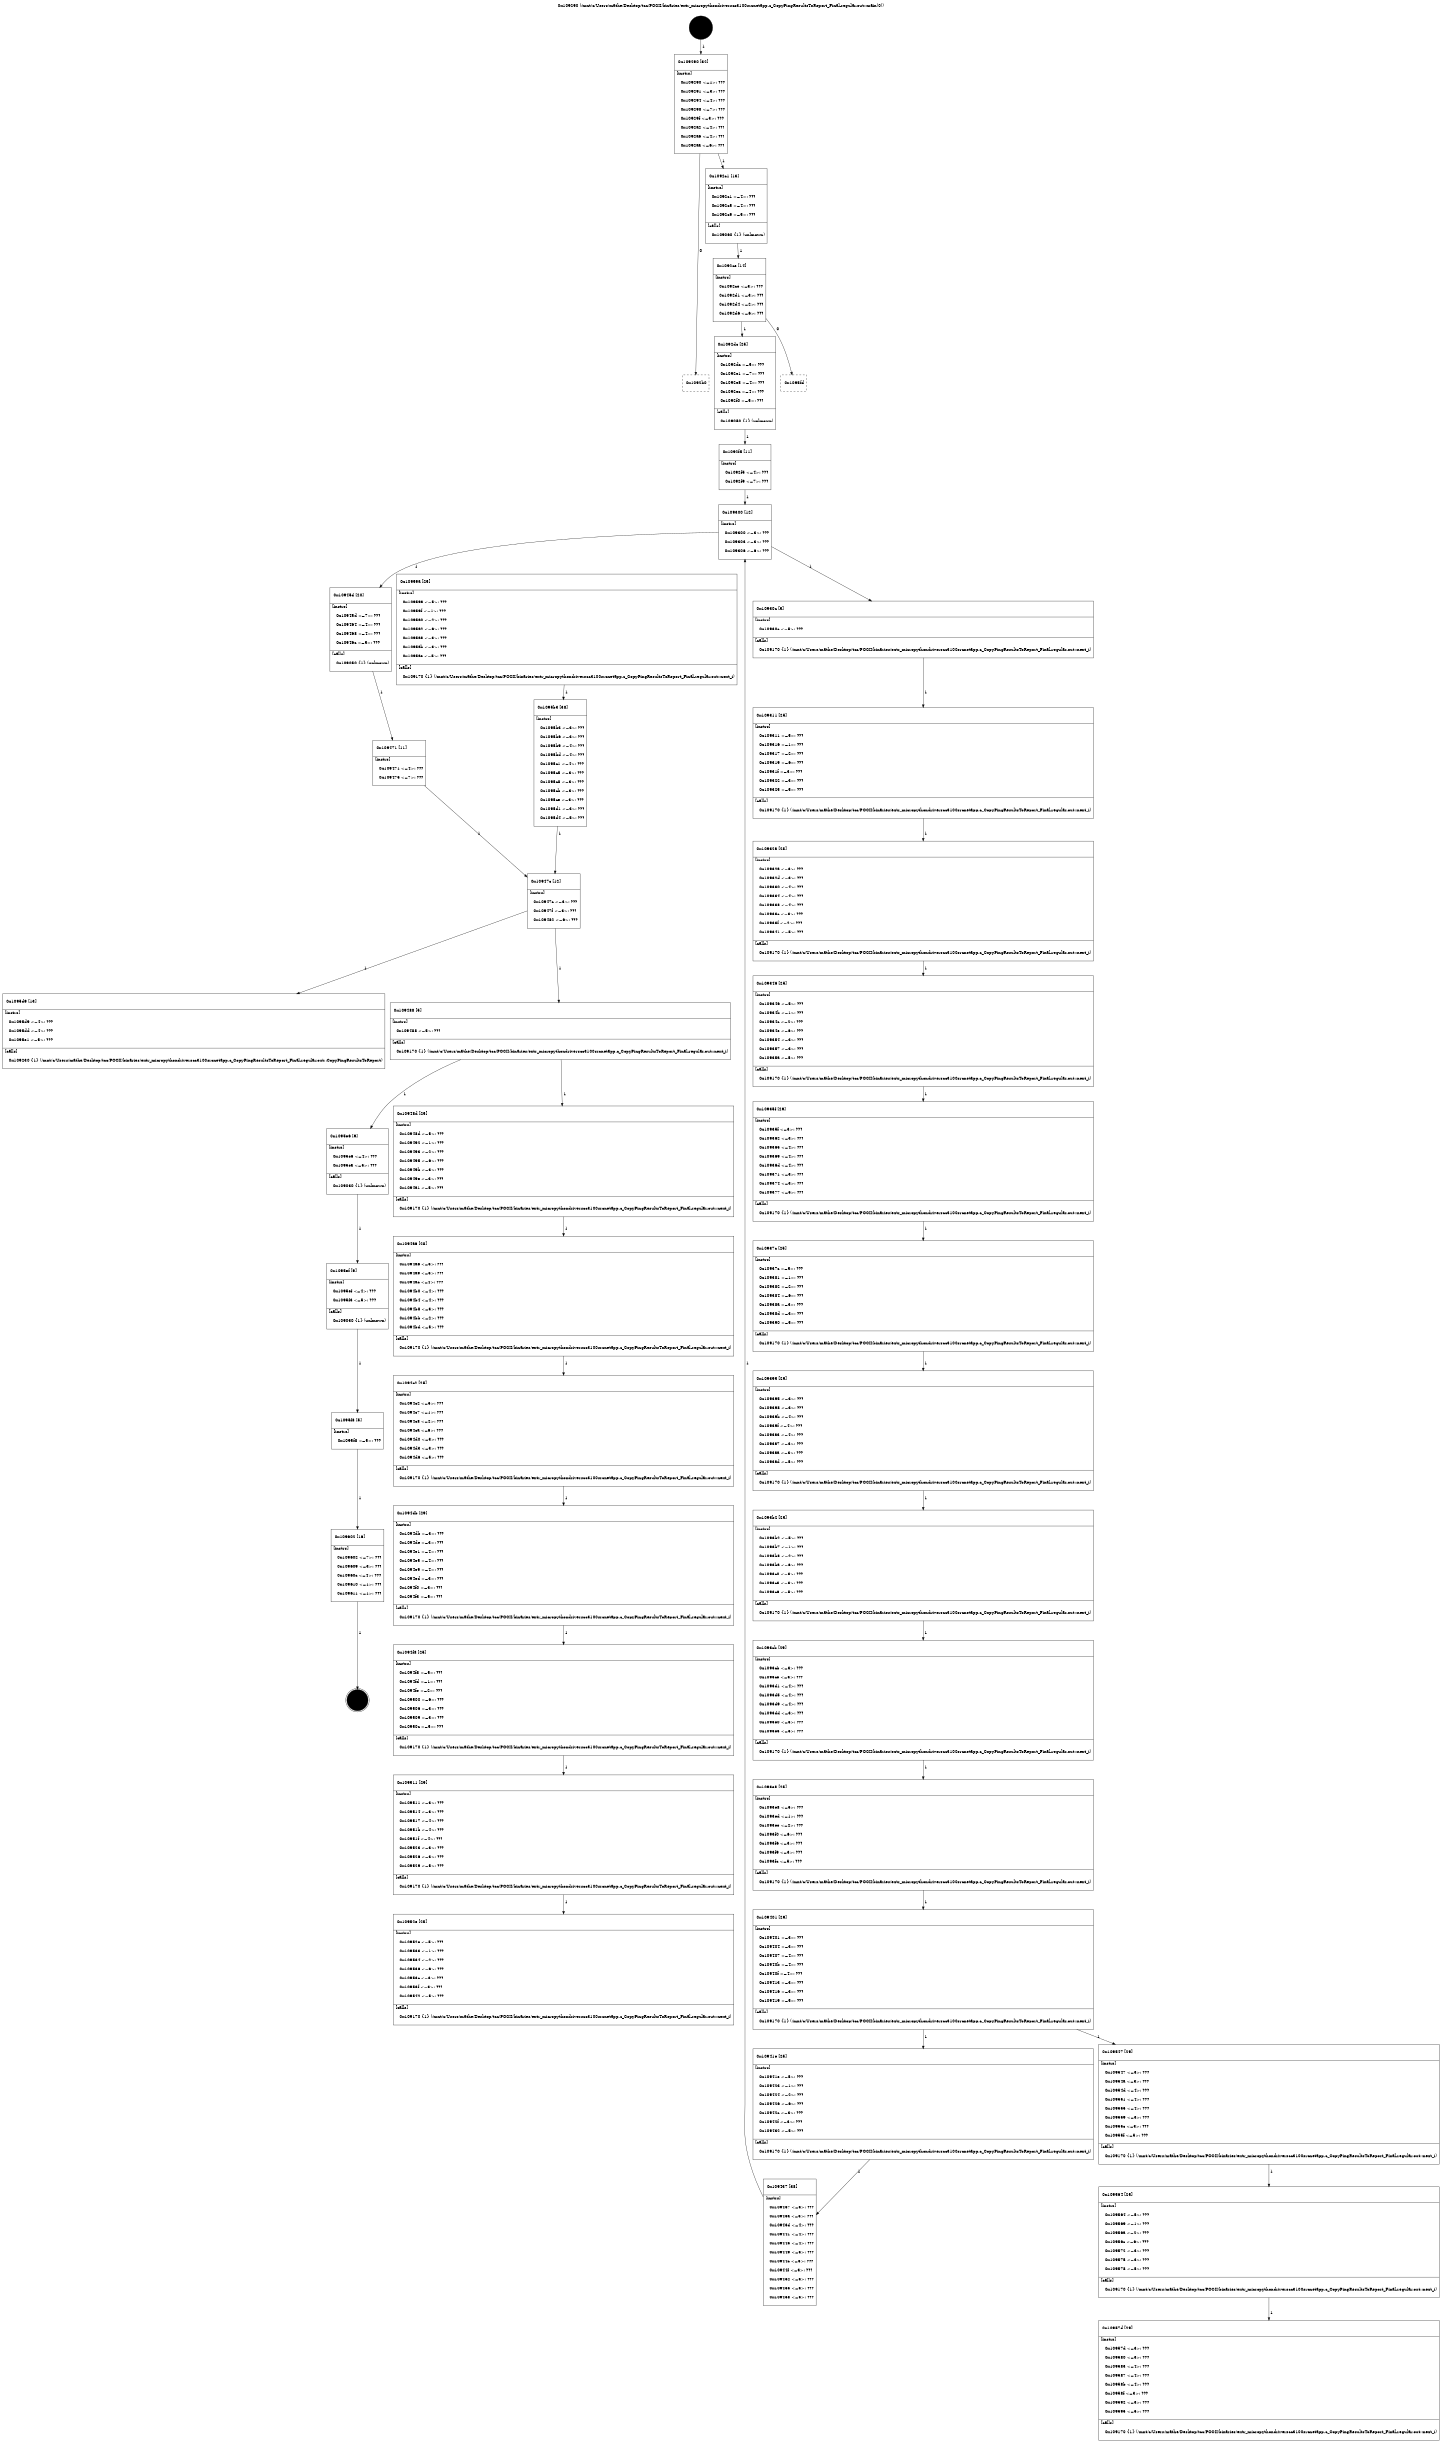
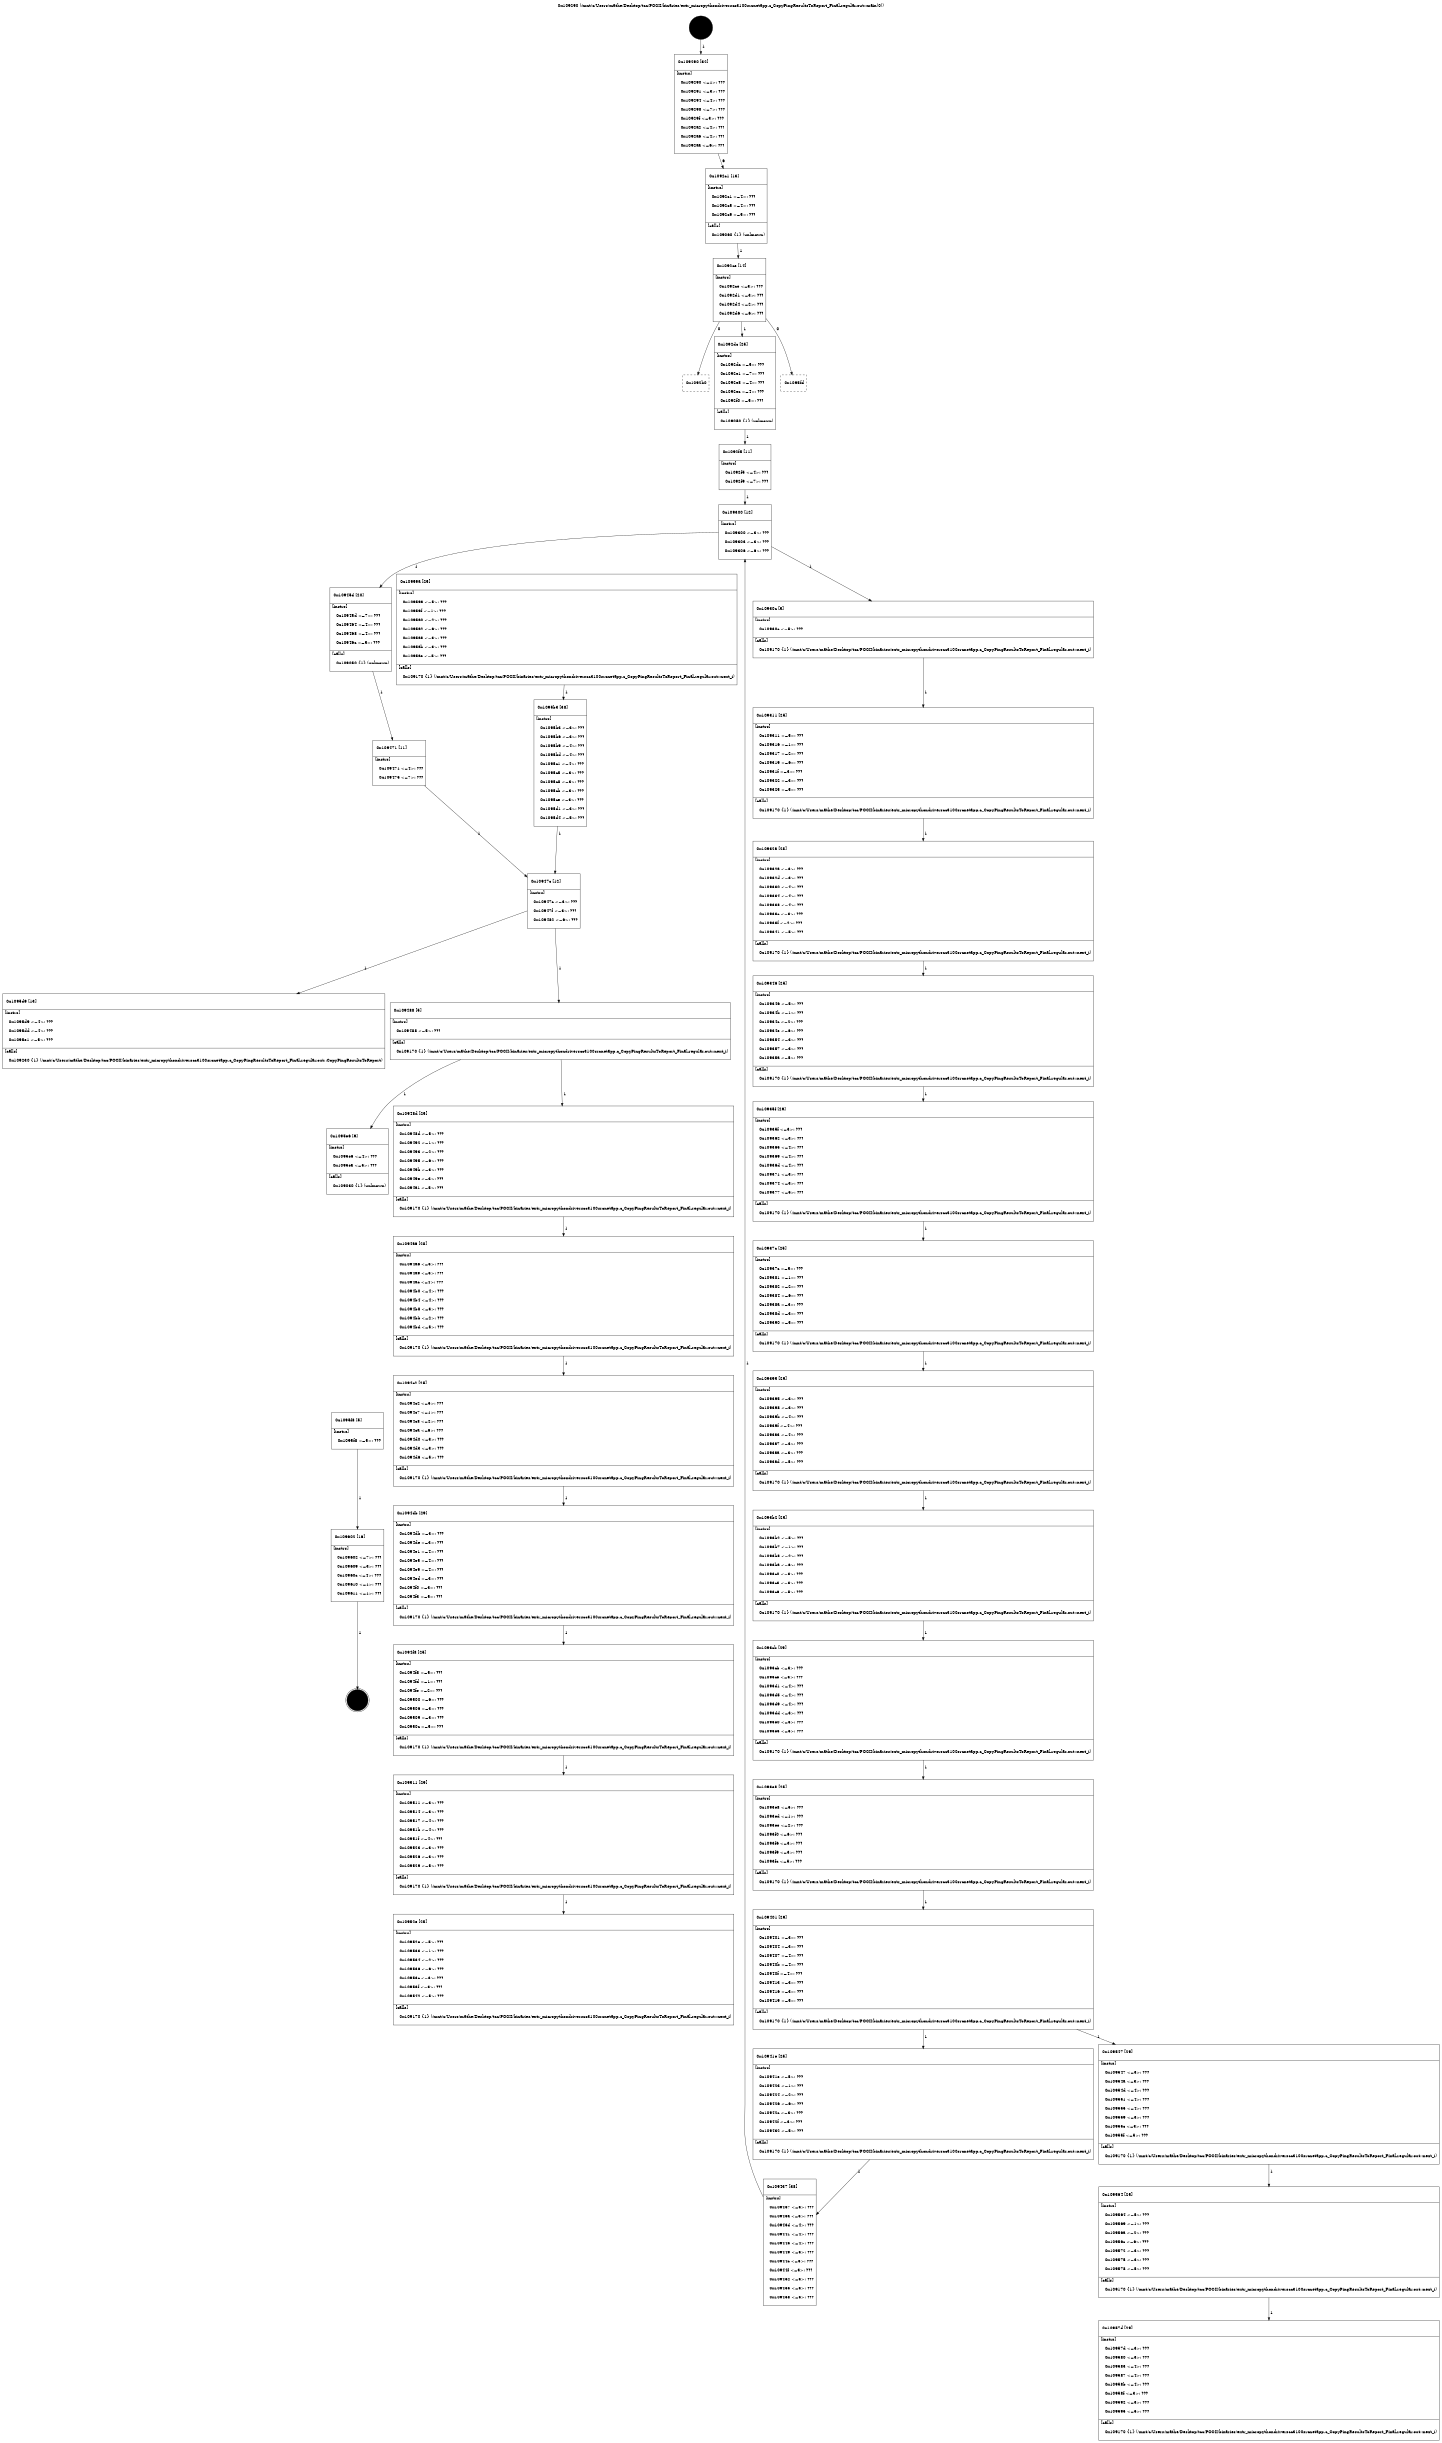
edge "0x109290 [32]" -> "0x1092c1 [13]": label " 1" -> " 6"
edge "0x109290 [32]" -> "0x1092b0": now "0x1092ce [14]" -> "0x1092b0"
node "0x1095ef [9]": removed
